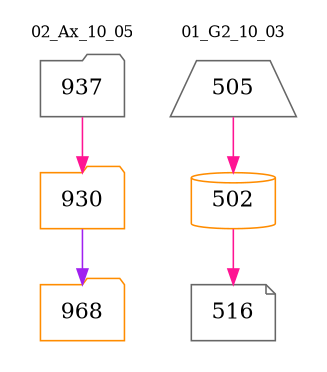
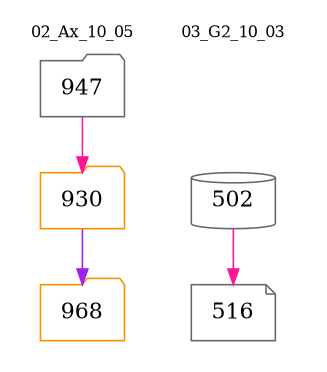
cluster "01_G2_10_03": label "01_G2_10_03" -> "03_G2_10_03"
node "937": label "937" -> "947"
node "505": removed
node "502": color darkorange -> gray40
